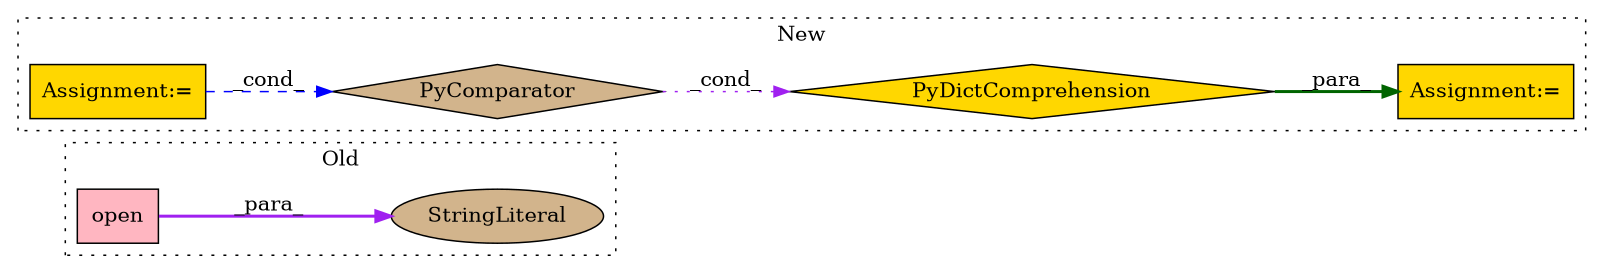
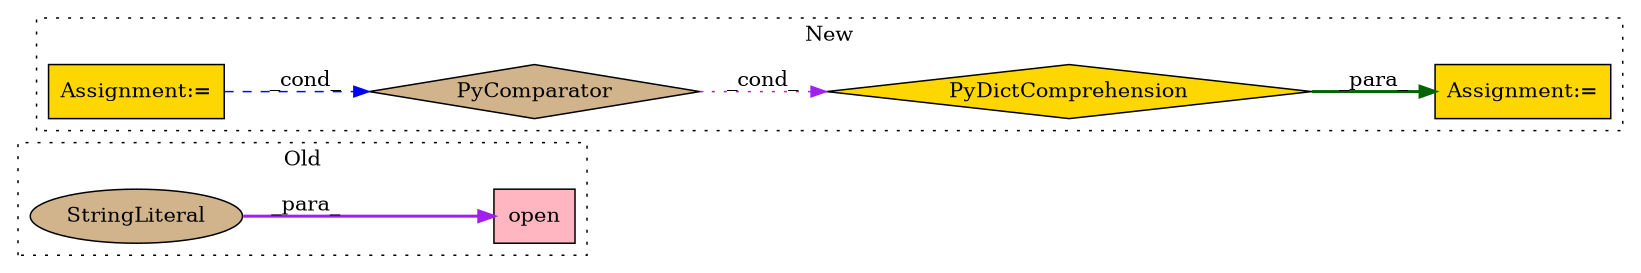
edge "open" -> "StringLiteral": reversed
